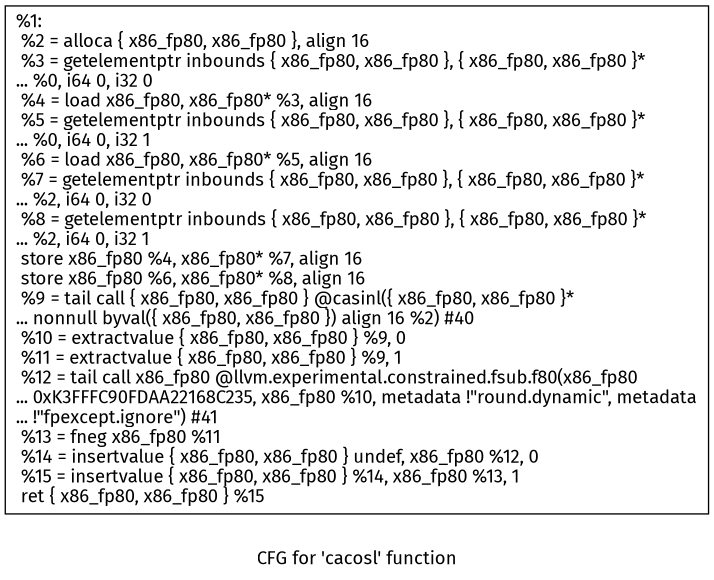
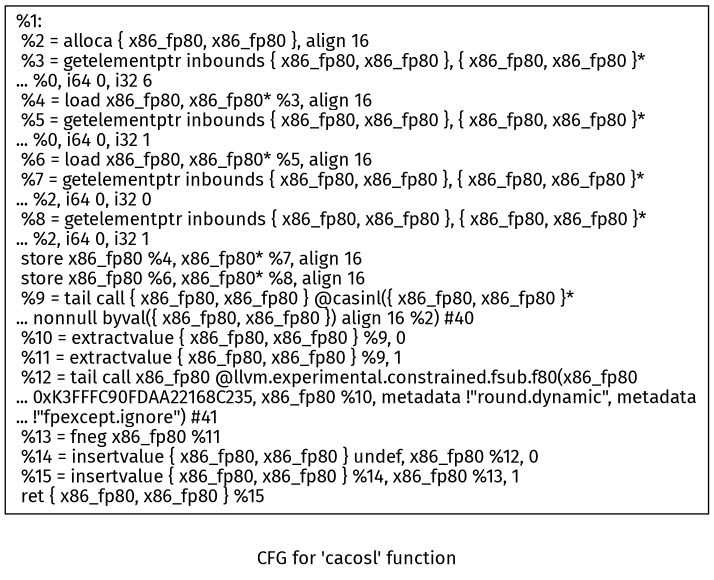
node "%1:": text "... %0, i64 0, i32 0" -> "... %0, i64 0, i32 6"
